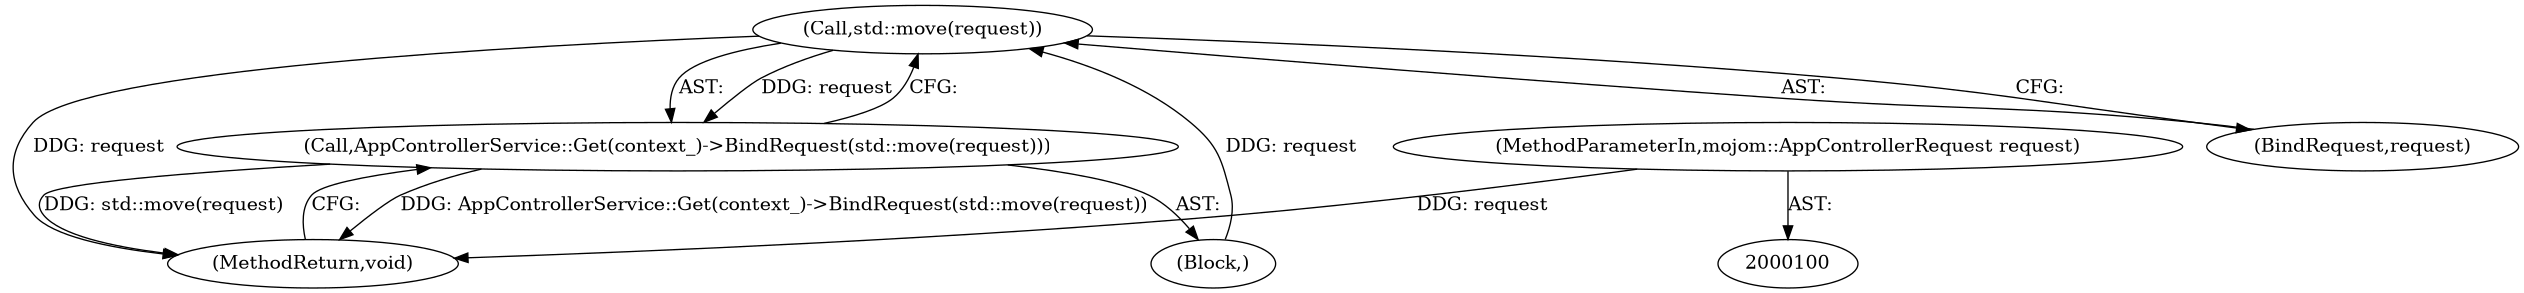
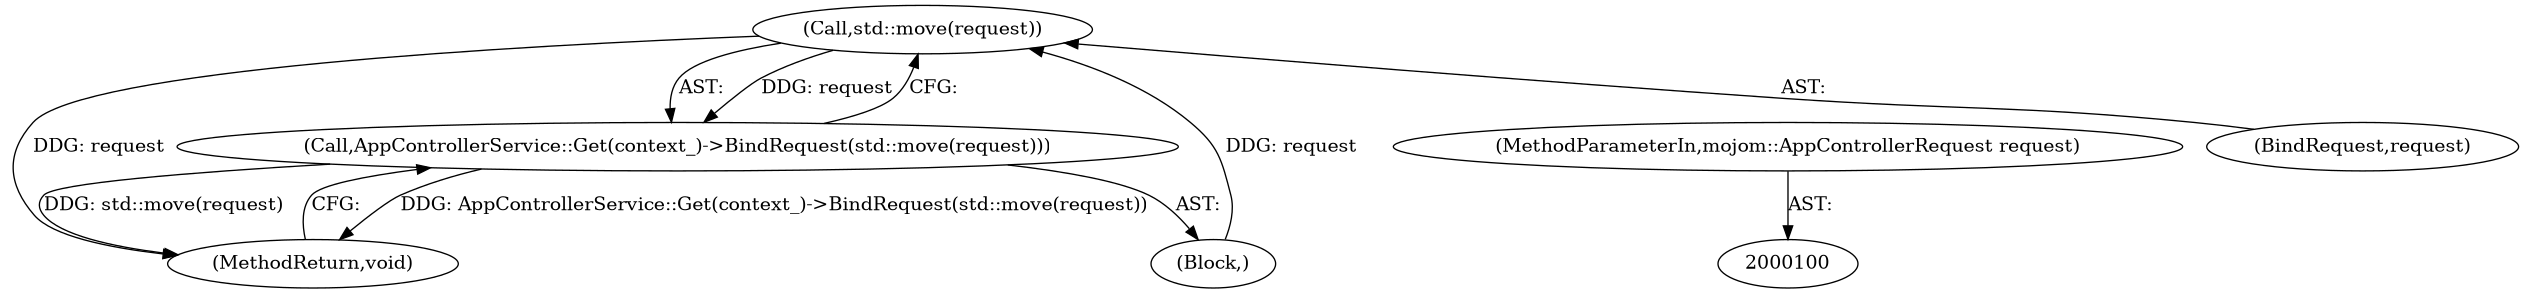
edge "(Call,std::move(request))" -> "(BindRequest,request)": removed, label "CFG:"
edge "(MethodParameterIn,mojom::AppControllerRequest request)" -> "(MethodReturn,void)": removed, label "DDG: request"
